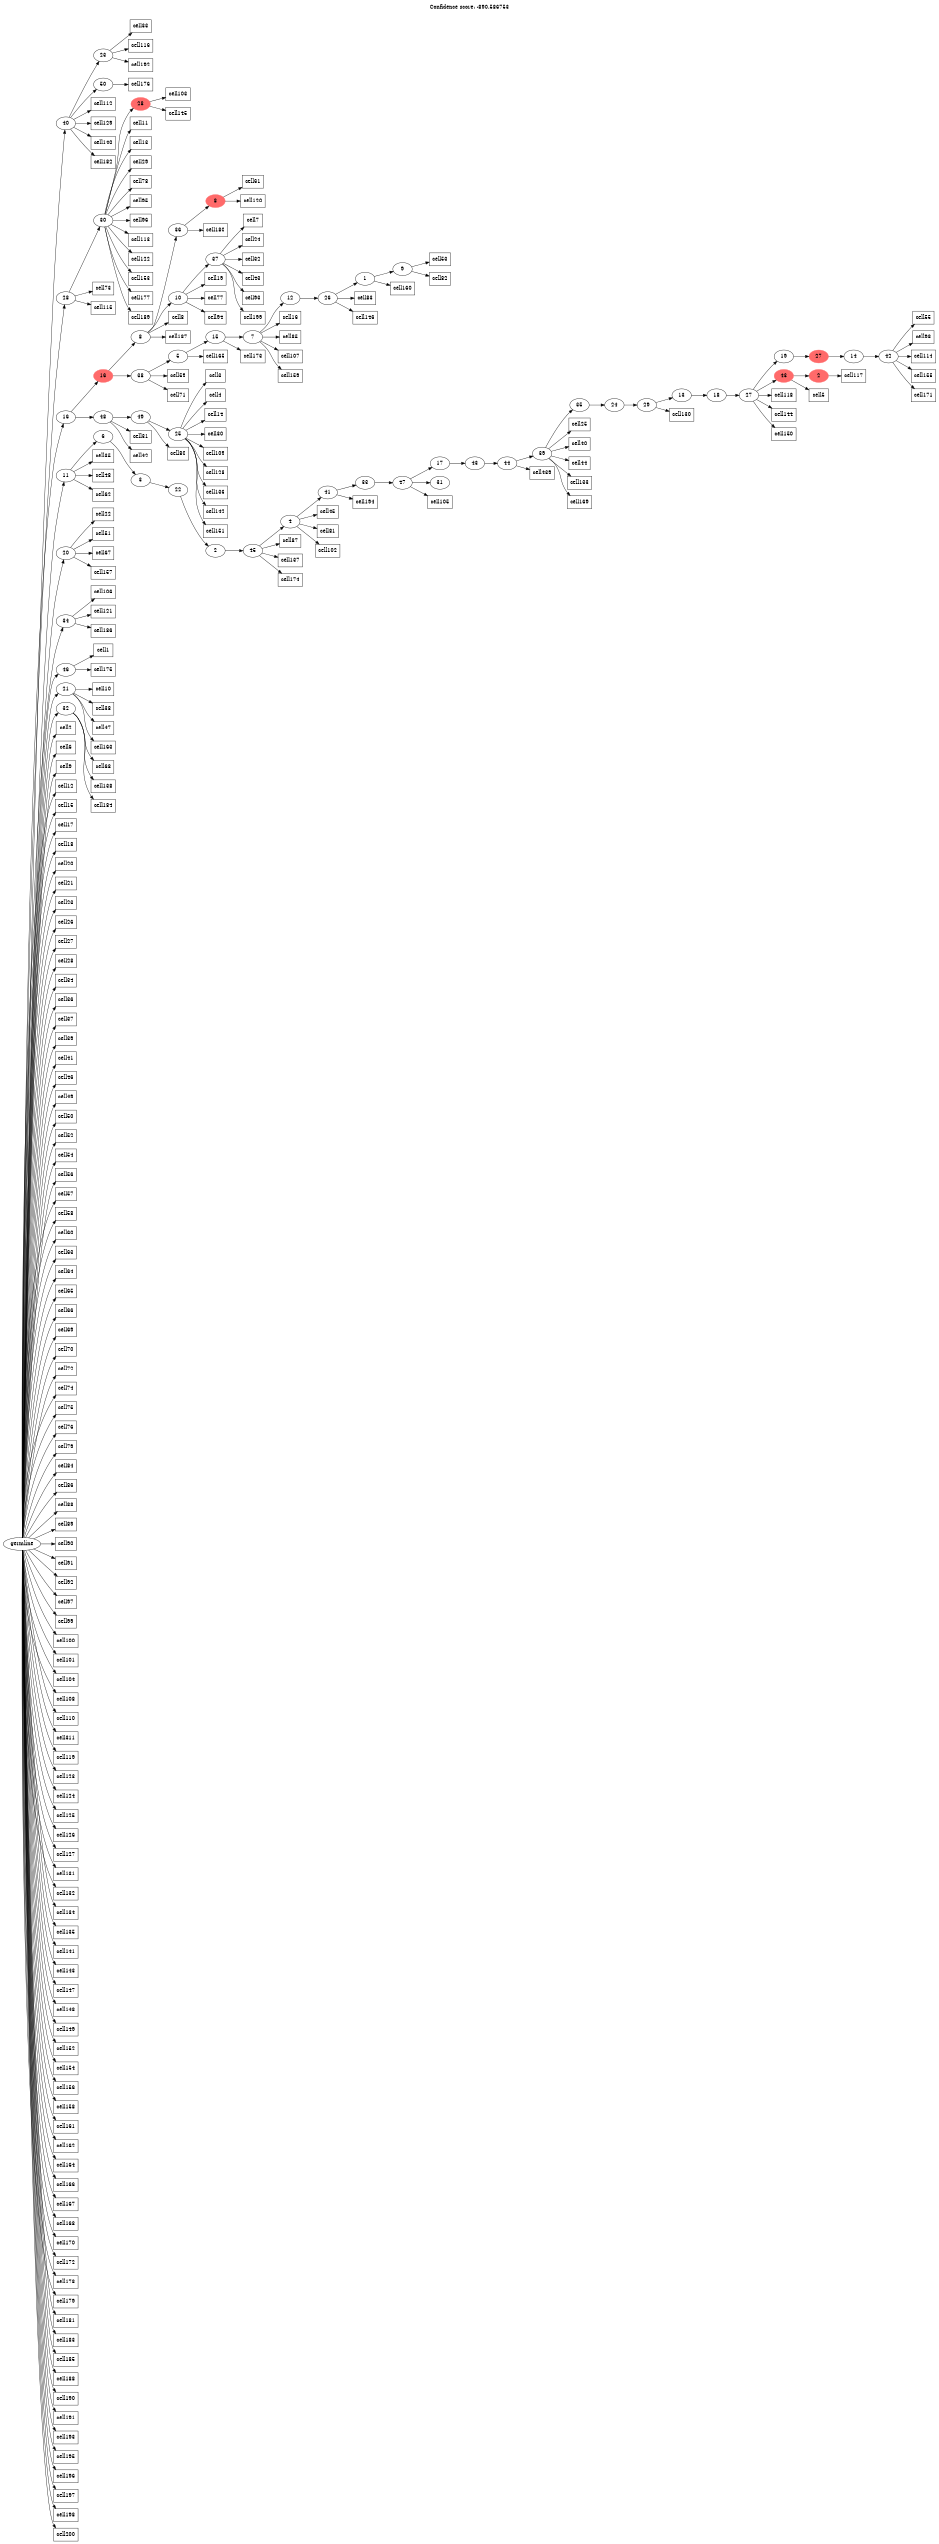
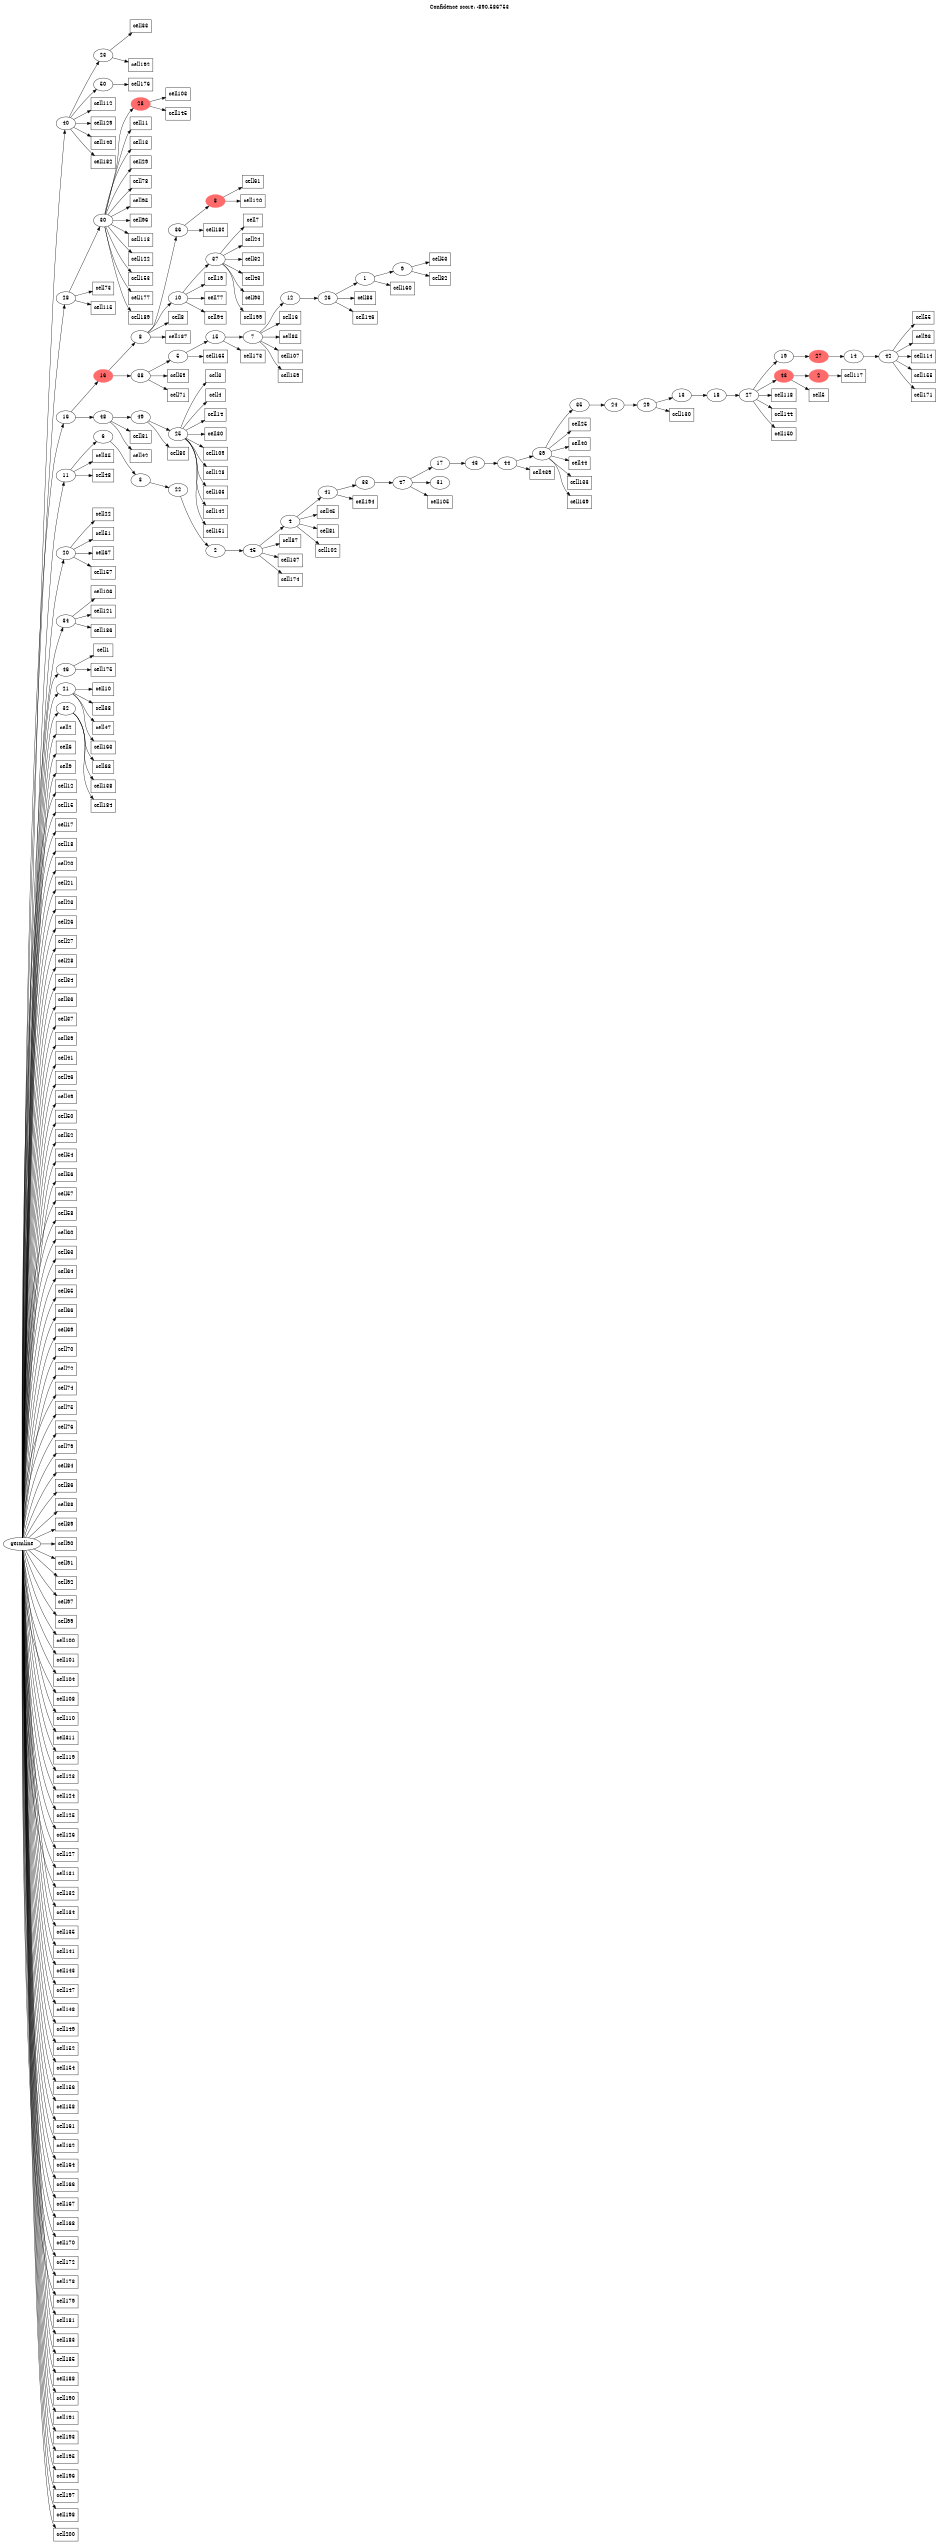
node "cell116": removed
node "cell62": removed
